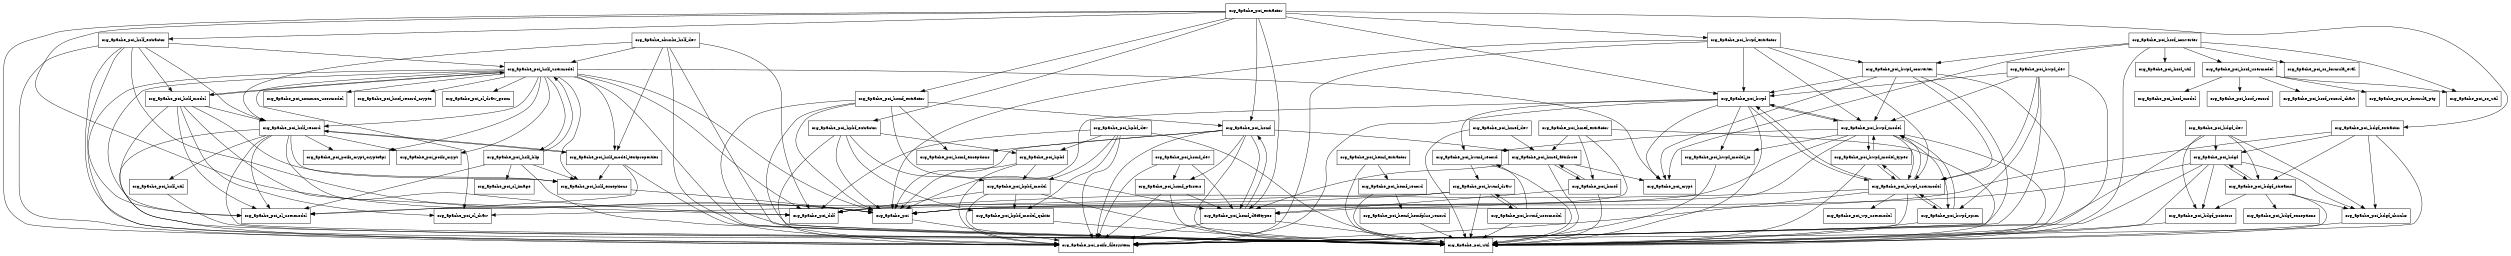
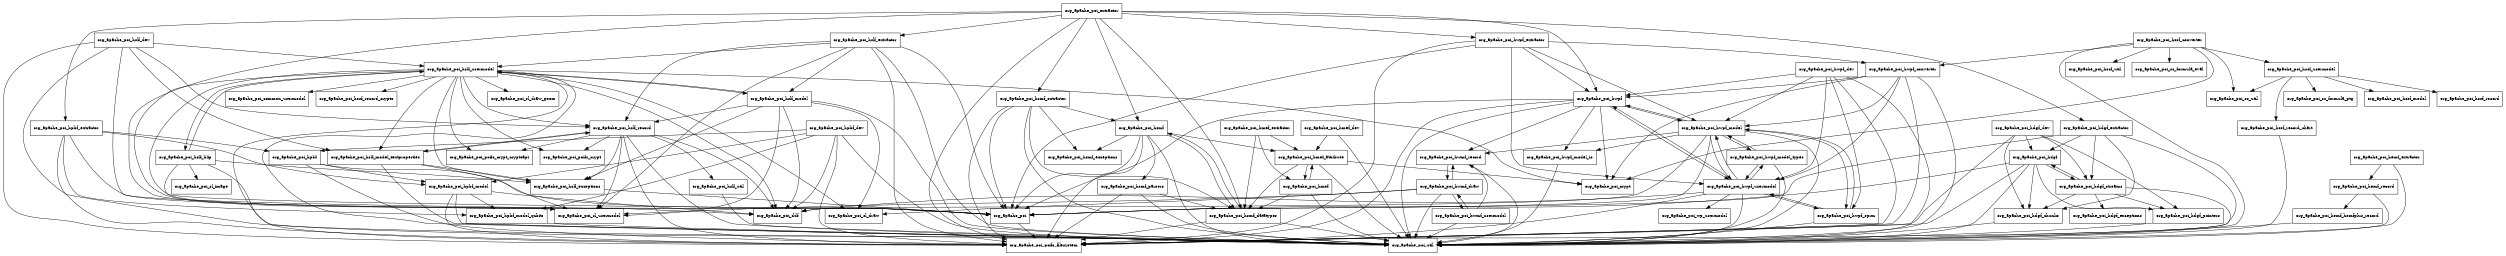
node "org_apache_chunks_hslf_dev": label "org_apache_chunks_hslf_dev" -> "org_apache_poi_hslf_dev"
node "org_apache_poi_hsmf_dev": removed
edge "org_apache_poi_hwmf_draw" -> "org_apache_poi_hwmf_record": added
edge "org_apache_poi_hmef_extractor" -> "org_apache_poi_util": now "org_apache_poi_hssf_record_chart" -> "org_apache_poi_util"
